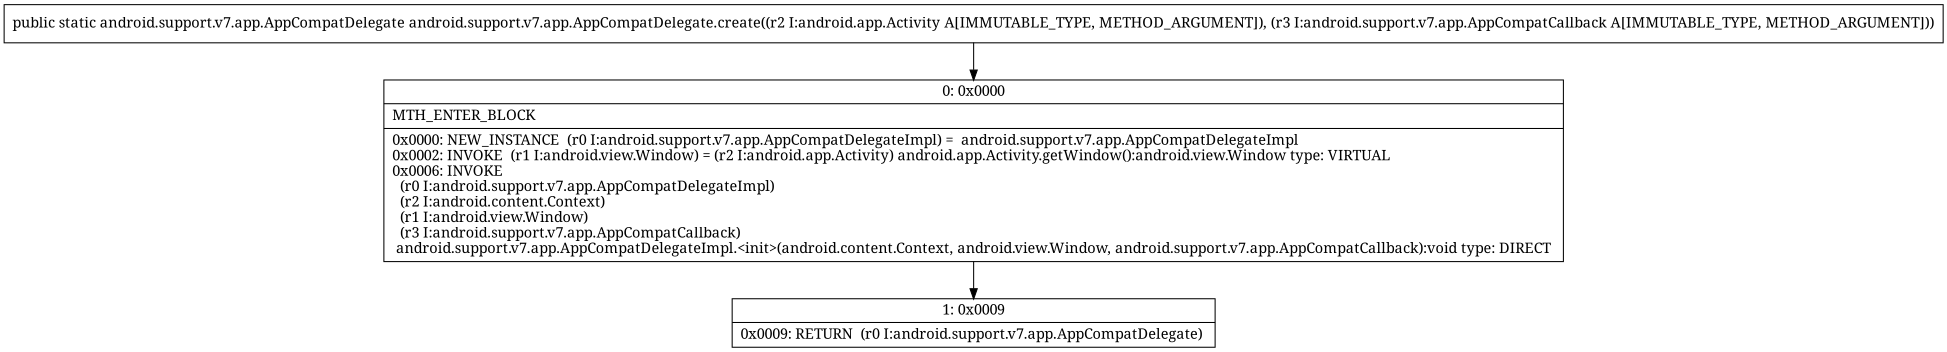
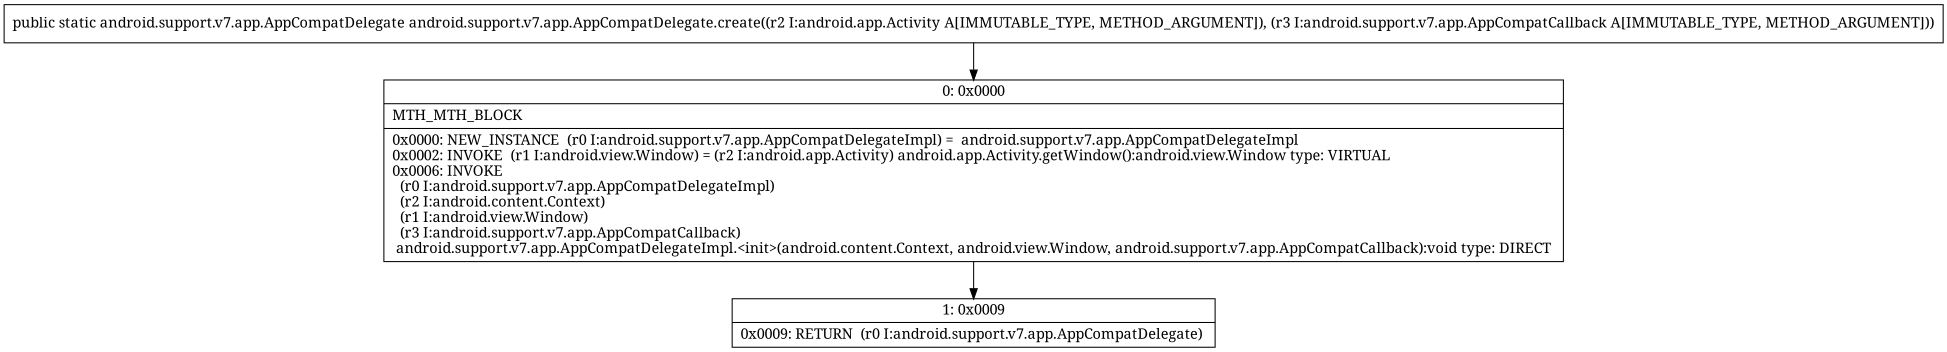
node "0: 0x0000": text "MTH_ENTER_BLOCK" -> "MTH_MTH_BLOCK"
